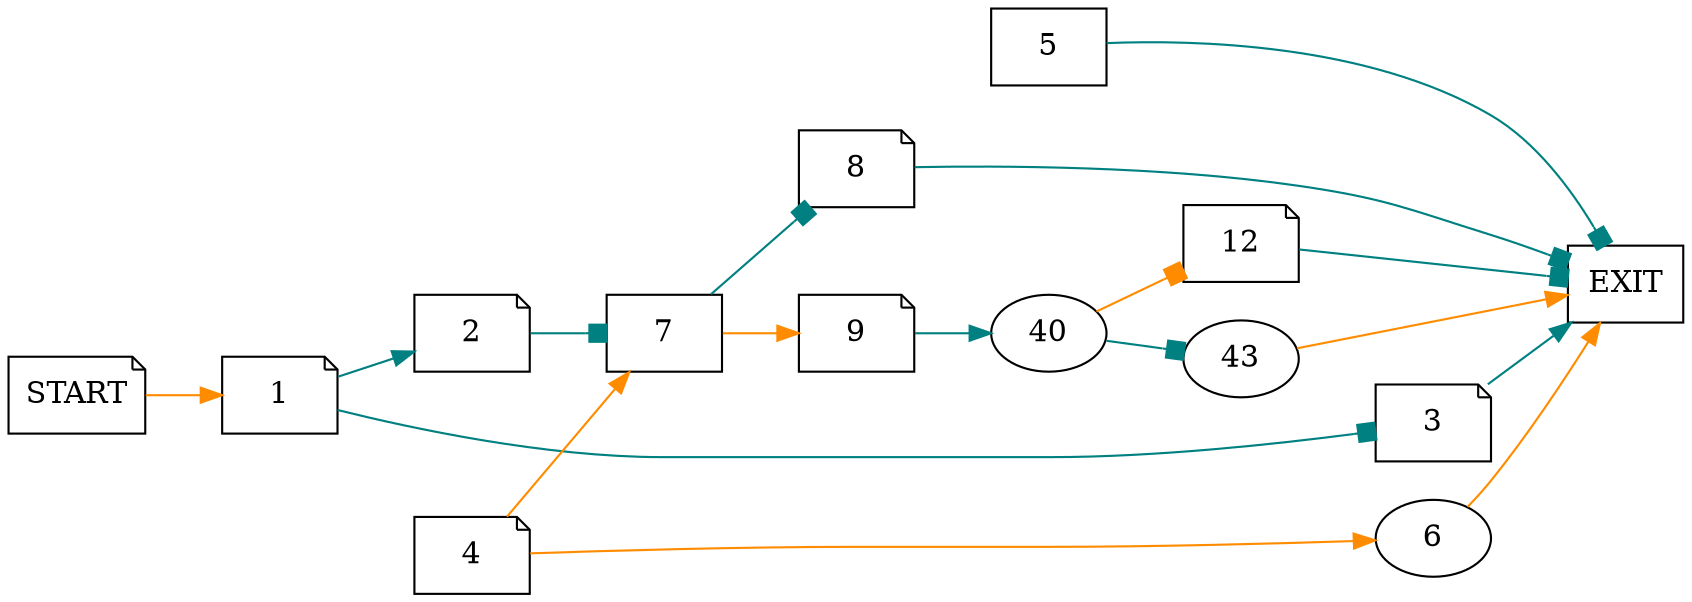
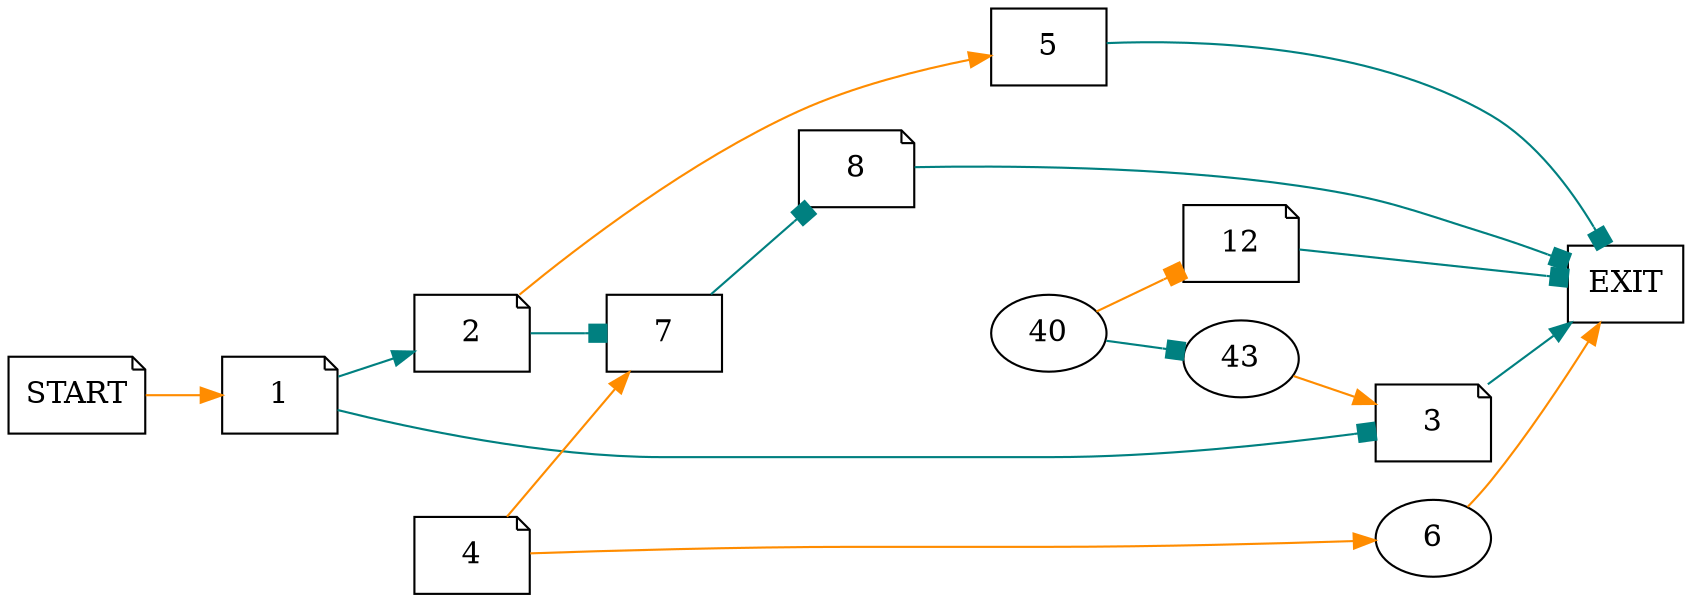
edge "2" -> "5": added
edge "43" -> "EXIT": now "43" -> "3"
node "9": removed
